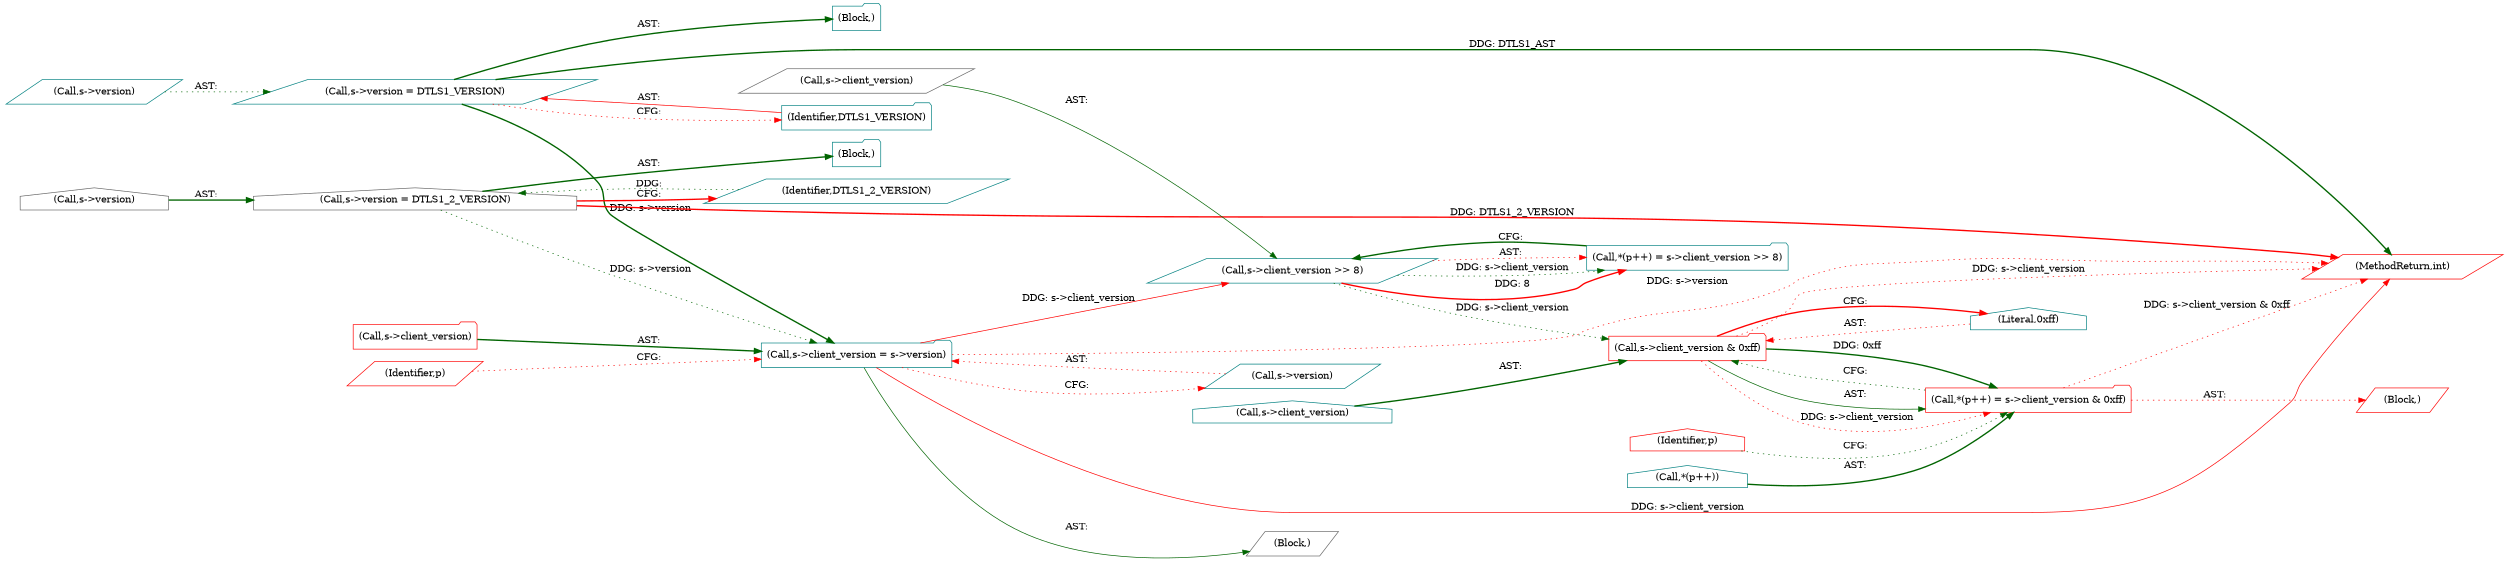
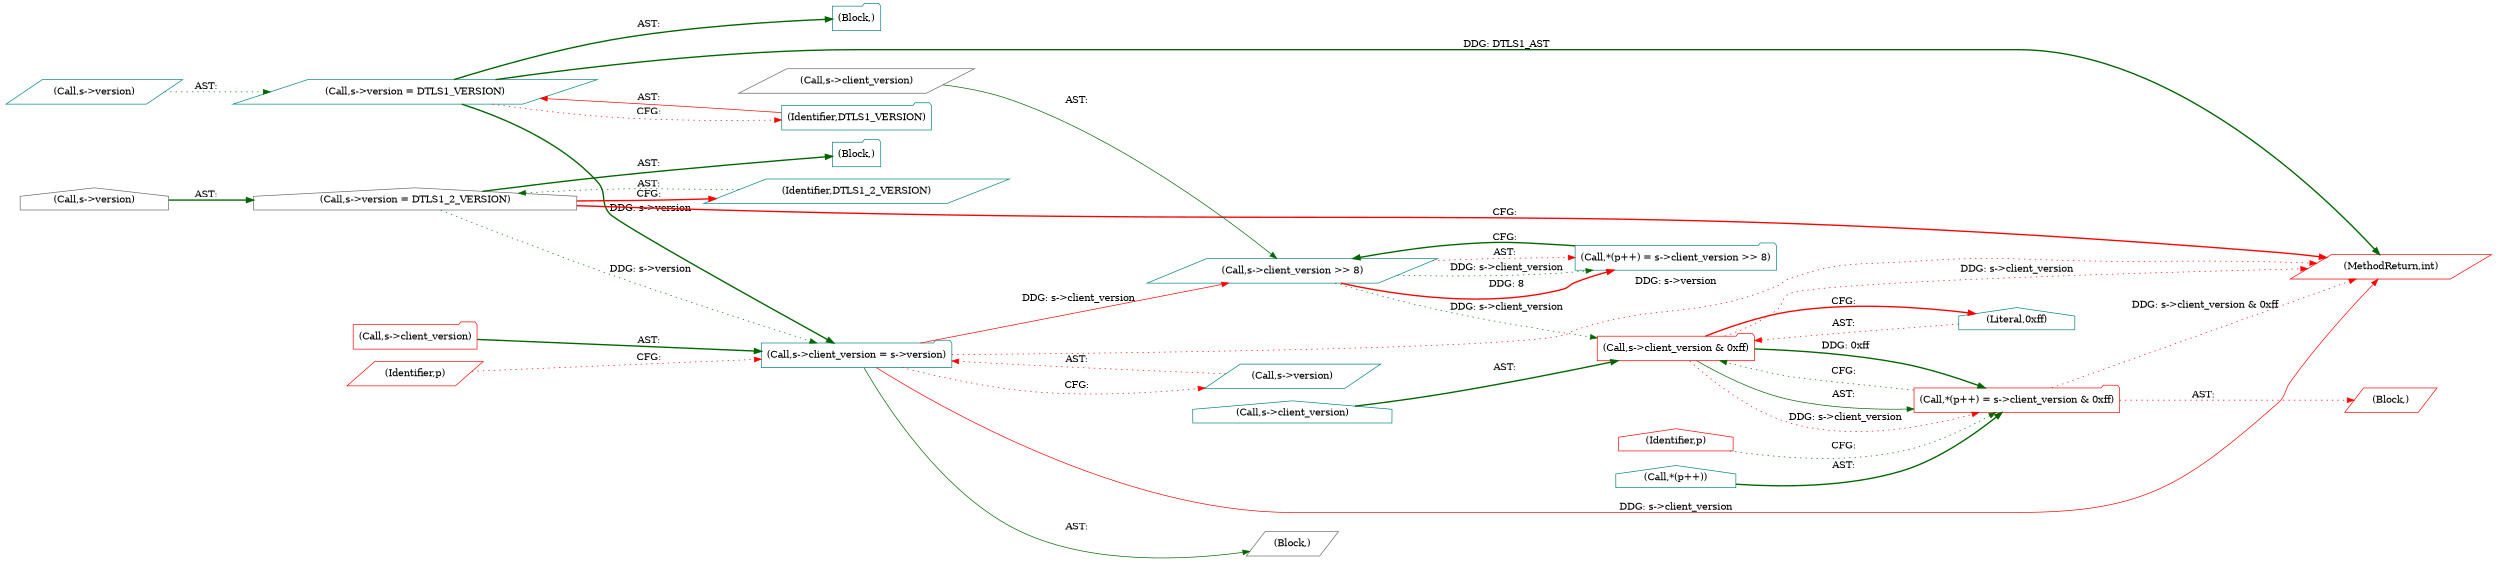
edge "(Identifier,DTLS1_2_VERSION)" -> "(Call,s->version = DTLS1_2_VERSION)": label "DDG: " -> "AST: "
edge "(Call,s->version = DTLS1_2_VERSION)" -> "(MethodReturn,int)": label "DDG: DTLS1_2_VERSION" -> "CFG: "
